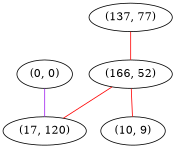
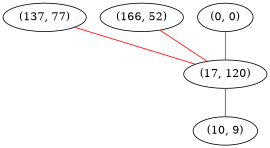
edge "(137, 77)" -- "(166, 52)": now "(137, 77)" -- "(17, 120)"
edge "(166, 52)" -- "(10, 9)": now "(17, 120)" -- "(10, 9)"
